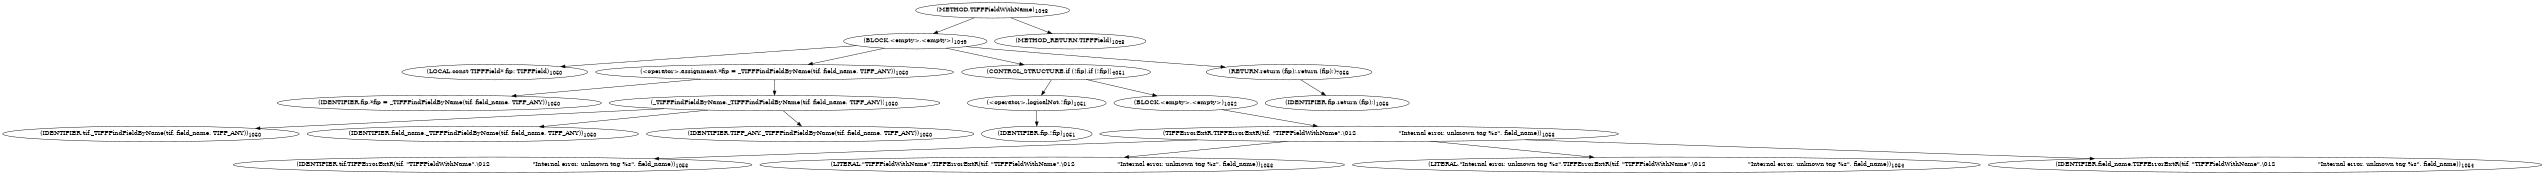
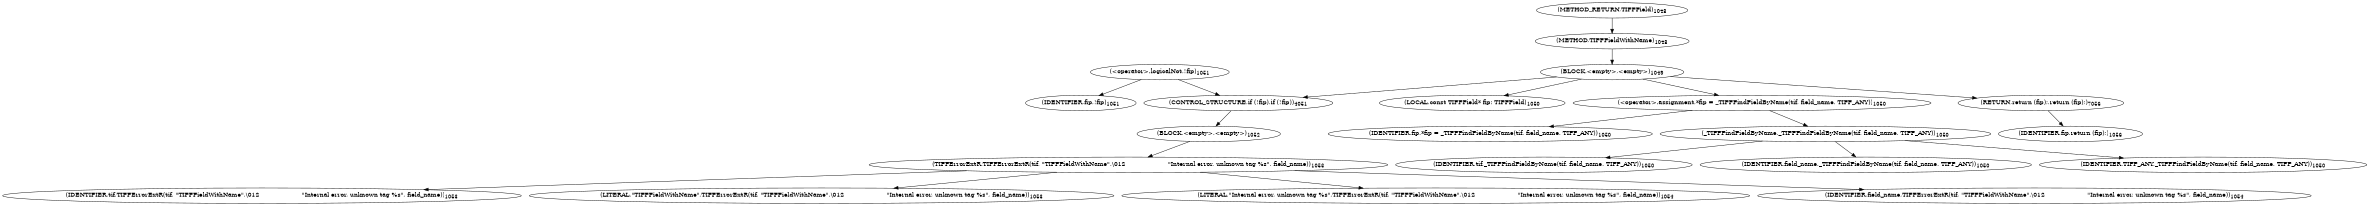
edge "(METHOD,TIFFFieldWithName)" -> "(METHOD_RETURN,TIFFField)": reversed
edge "(CONTROL_STRUCTURE,if (!fip),if (!fip))" -> "(<operator>.logicalNot,!fip)": reversed
